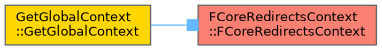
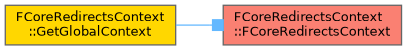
node "GetGlobalContext ::GetGlobalContext": label "GetGlobalContext ::GetGlobalContext" -> "FCoreRedirectsContext ::GetGlobalContext"
